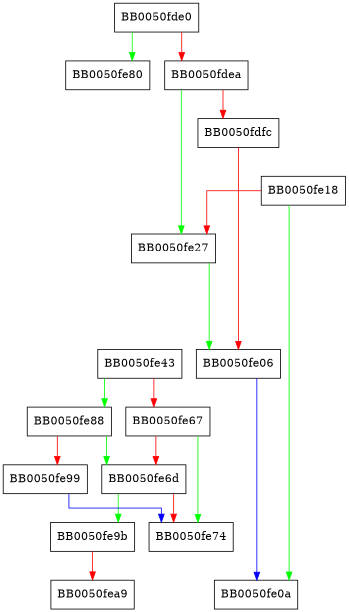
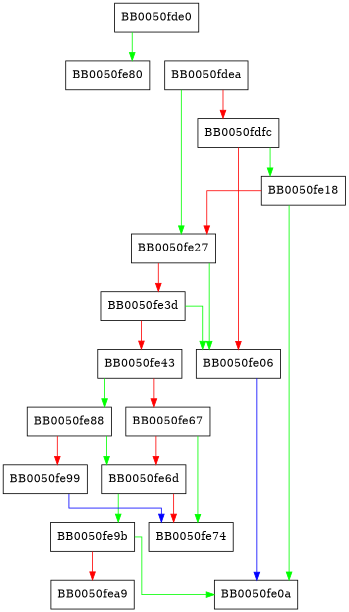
edge "BB0050fde0" -> "BB0050fdea": removed
edge "BB0050fdfc" -> "BB0050fe18": added
node "BB0050fe3d": added
edge "BB0050fe9b" -> "BB0050fe0a": added
